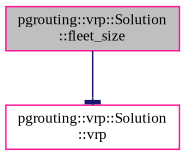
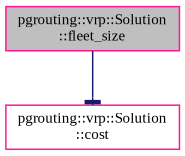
node "pgrouting::vrp::Solution ::vrp": label "pgrouting::vrp::Solution ::vrp" -> "pgrouting::vrp::Solution ::cost"
